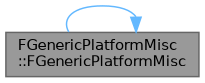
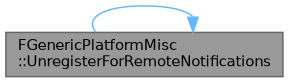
node "FGenericPlatformMisc ::FGenericPlatformMisc": label "FGenericPlatformMisc ::FGenericPlatformMisc" -> "FGenericPlatformMisc ::UnregisterForRemoteNotifications"
